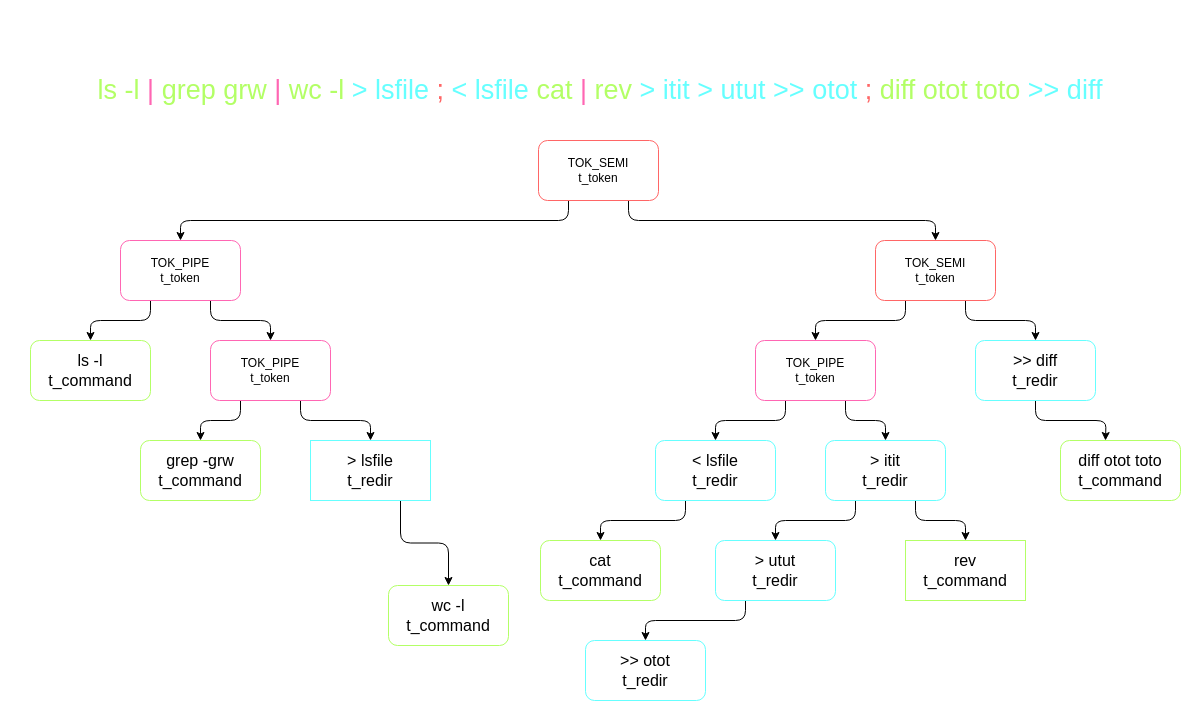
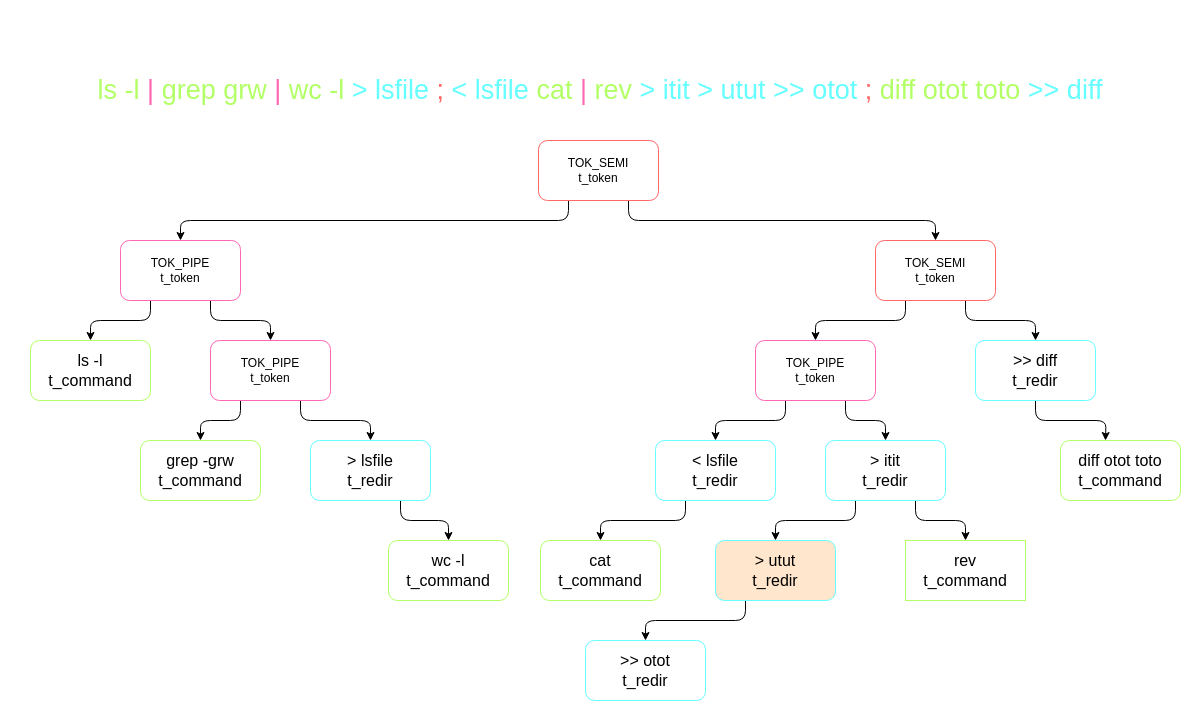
node "> lsfile t_redir": shape rectangle -> rounded rectangle
node "> utut t_redir": fillcolor #ffffff -> #ffe6cc
node "wc -l t_command": moved (449, 616) -> (449, 571)
